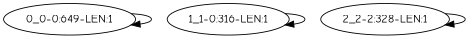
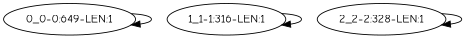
node "1_1-0:316-LEN:1": label "1_1-0:316-LEN:1" -> "1_1-1:316-LEN:1"
